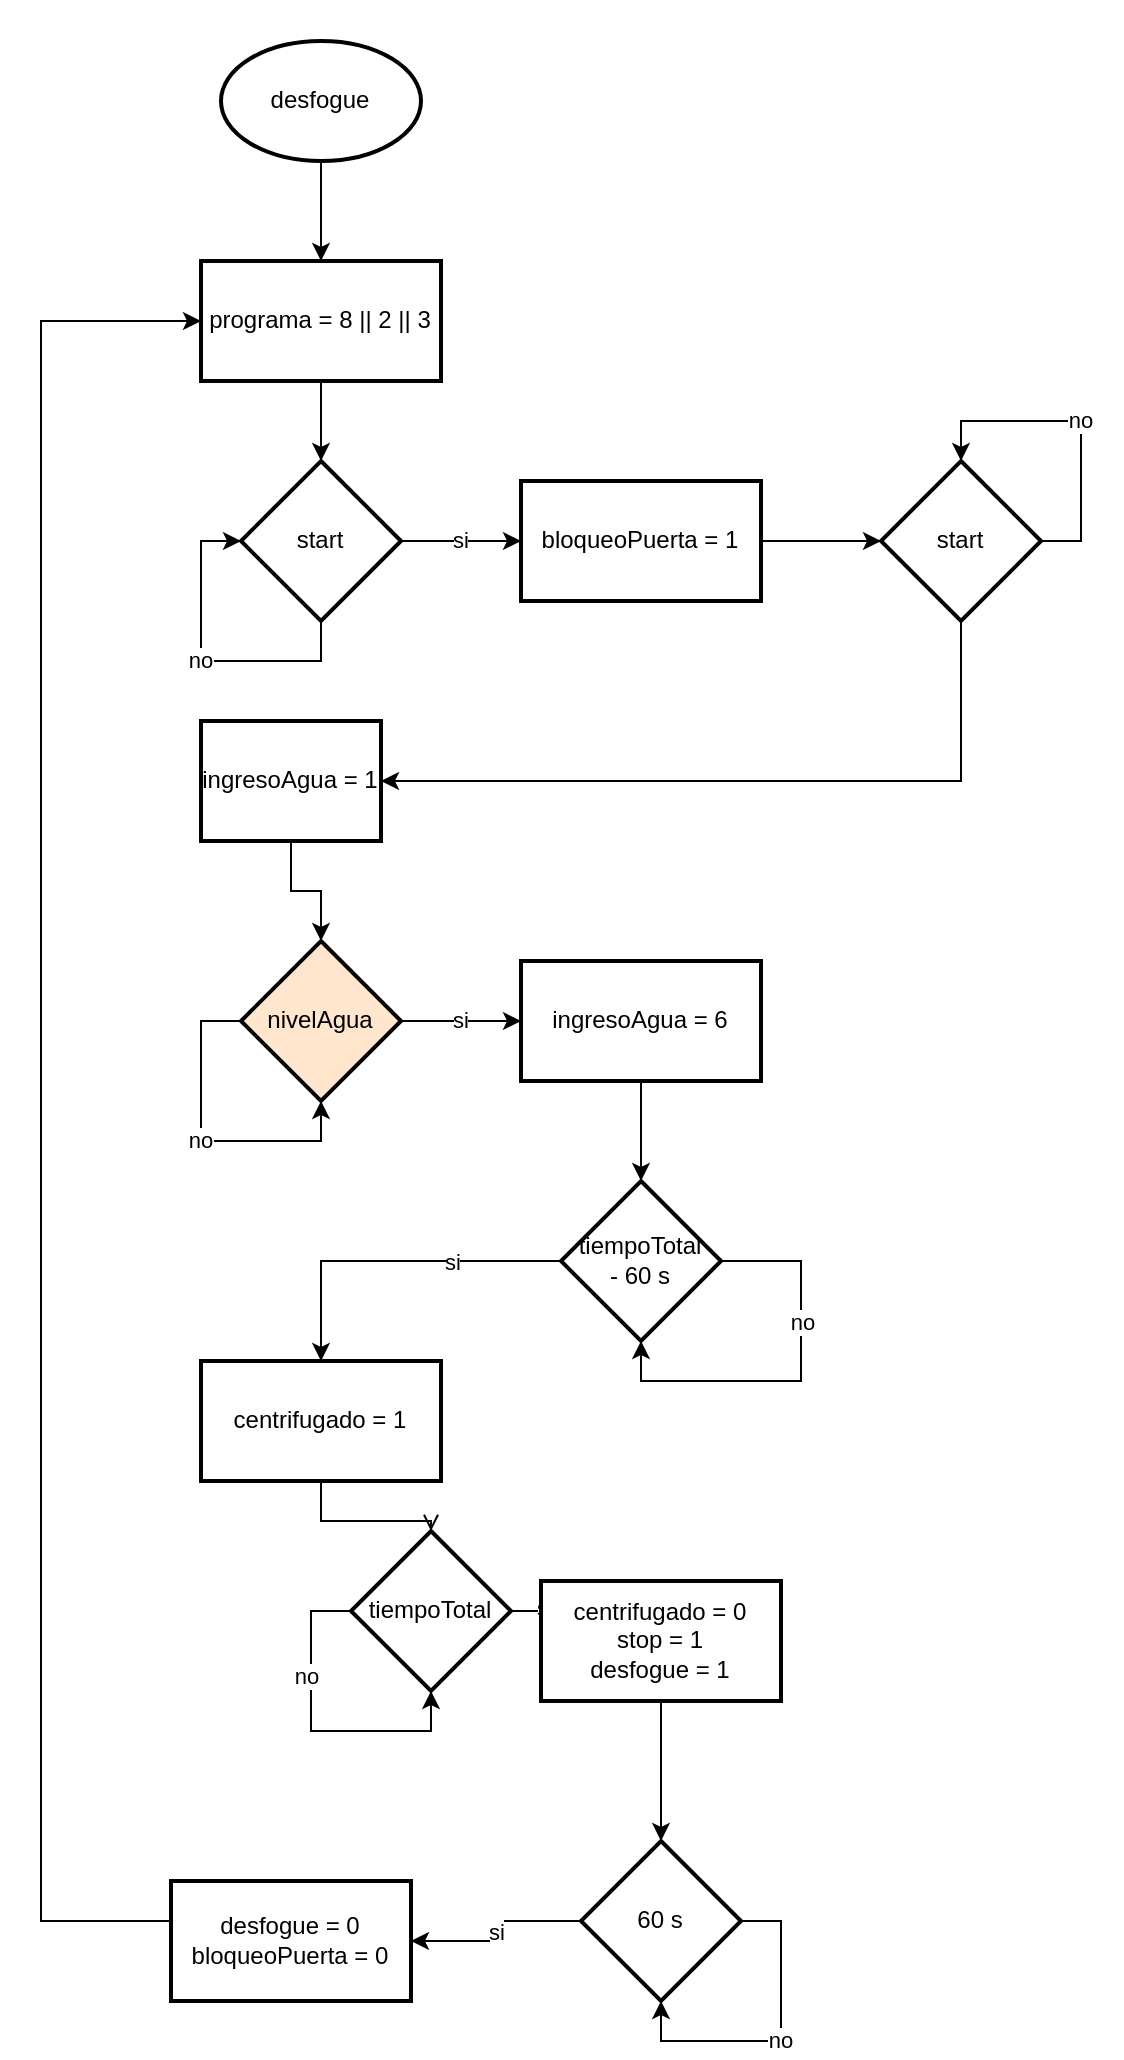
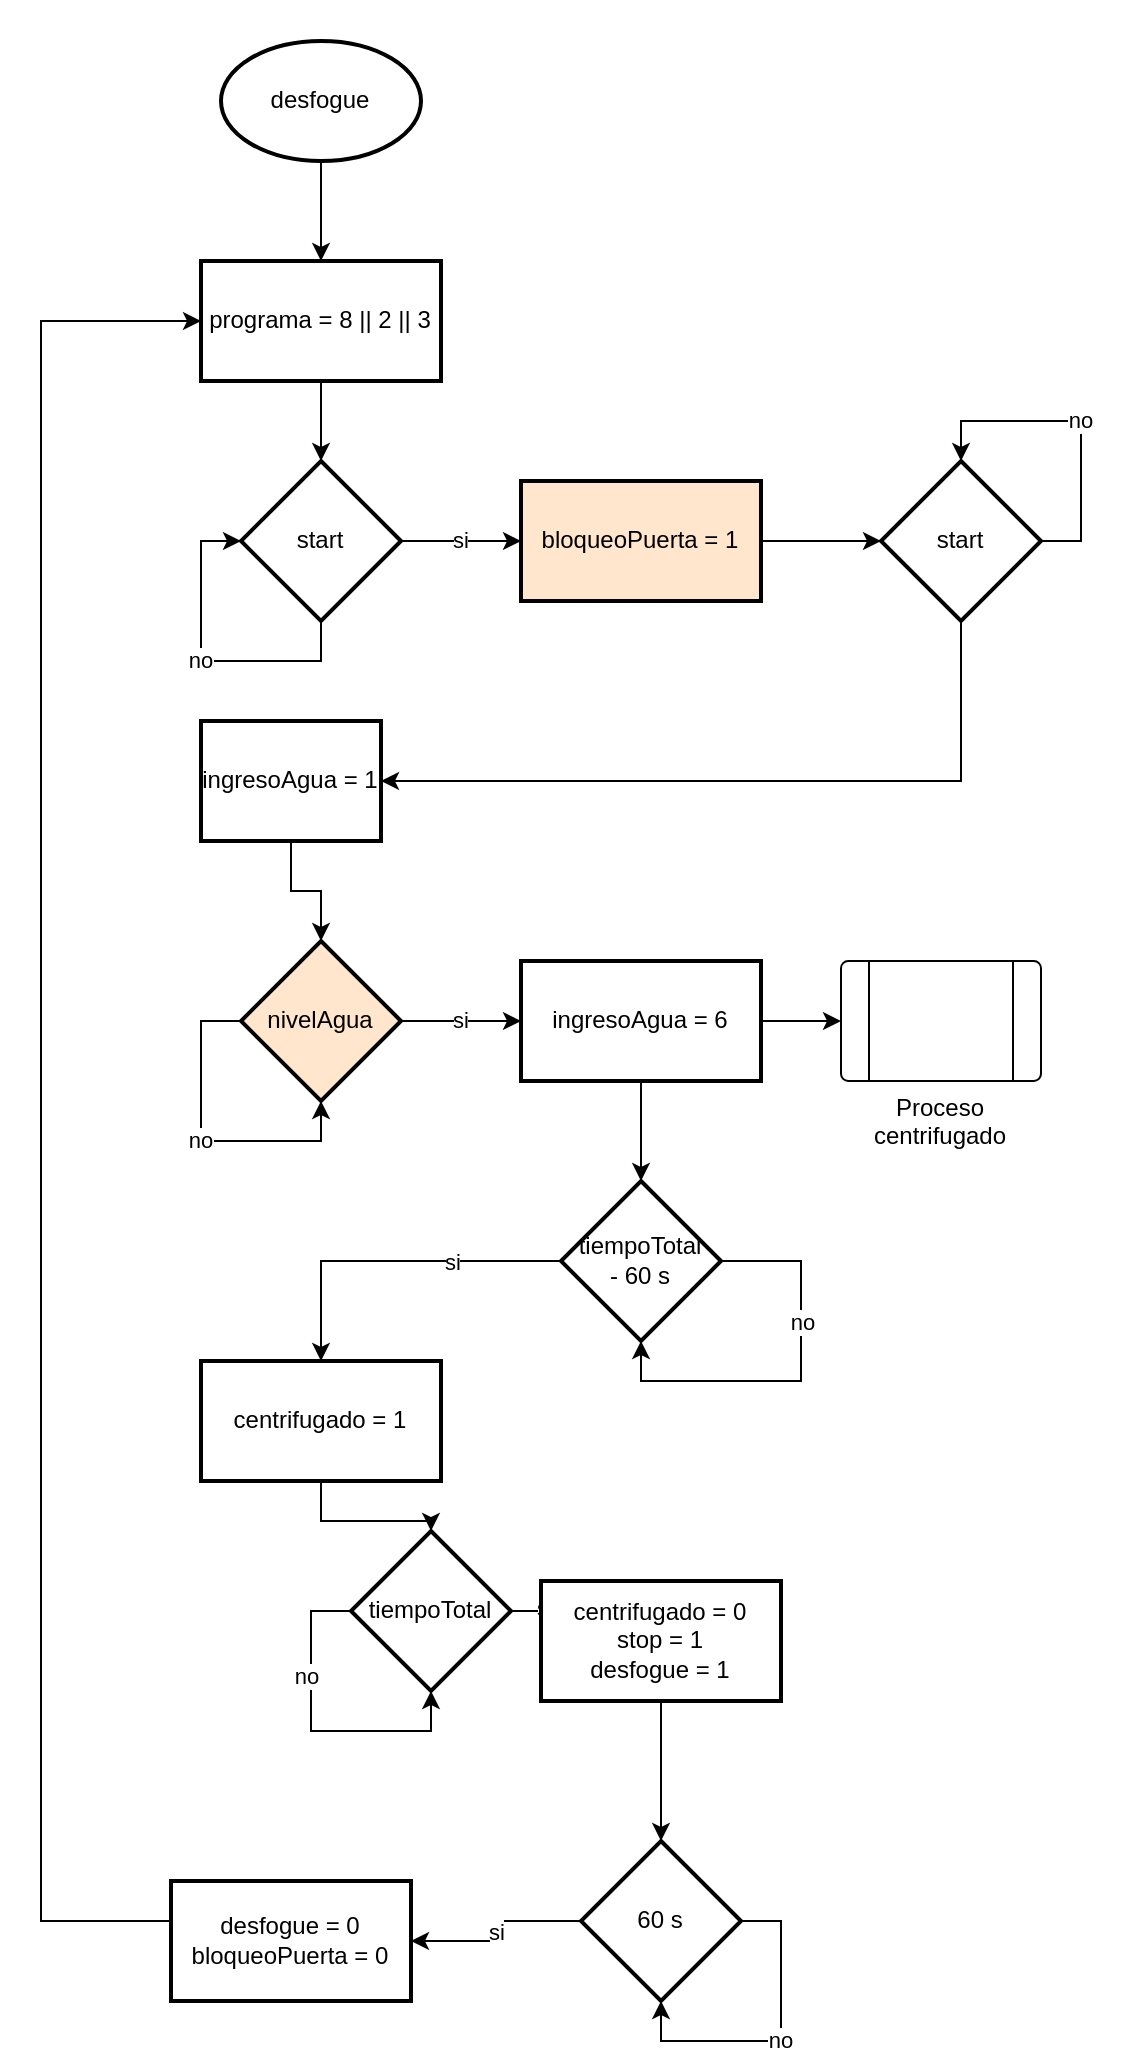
node "bloqueoPuerta = 1": fillcolor #ffffff -> #ffe6cc
edge "ingresoAgua = 6" -> "Proceso centrifugado": added
node "Proceso centrifugado": added
edge "centrifugado = 1" -> "tiempoTotal": arrowhead open -> classic
